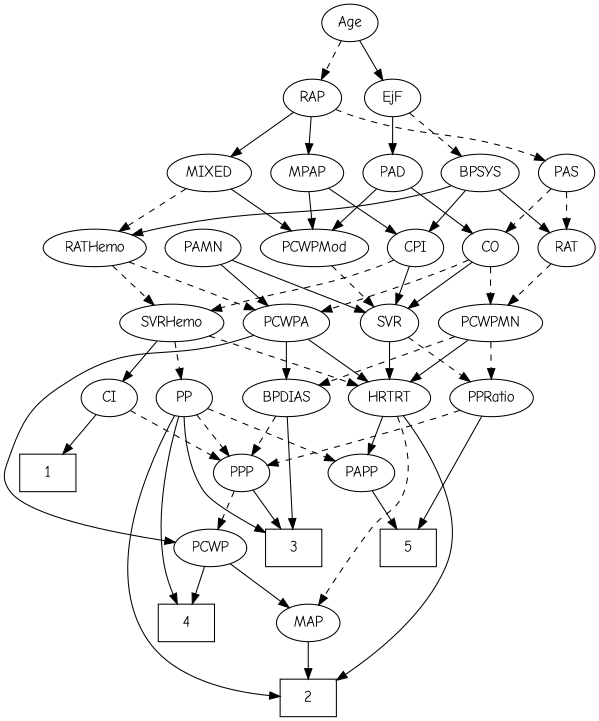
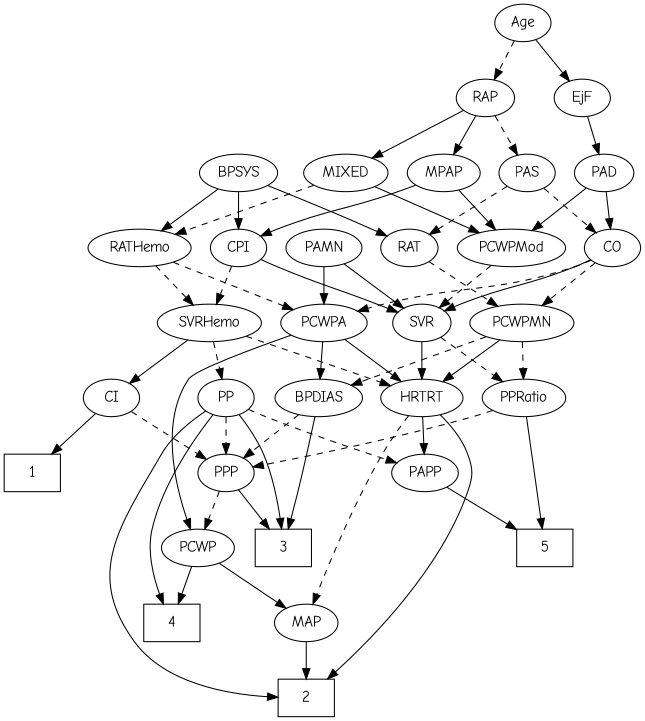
edge "EjF" -> "BPSYS": removed
